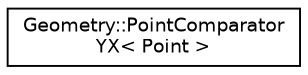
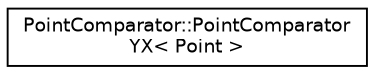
node "Geometry::PointComparator YX< Point >": label "Geometry::PointComparator YX< Point >" -> "PointComparator::PointComparator YX< Point >"
